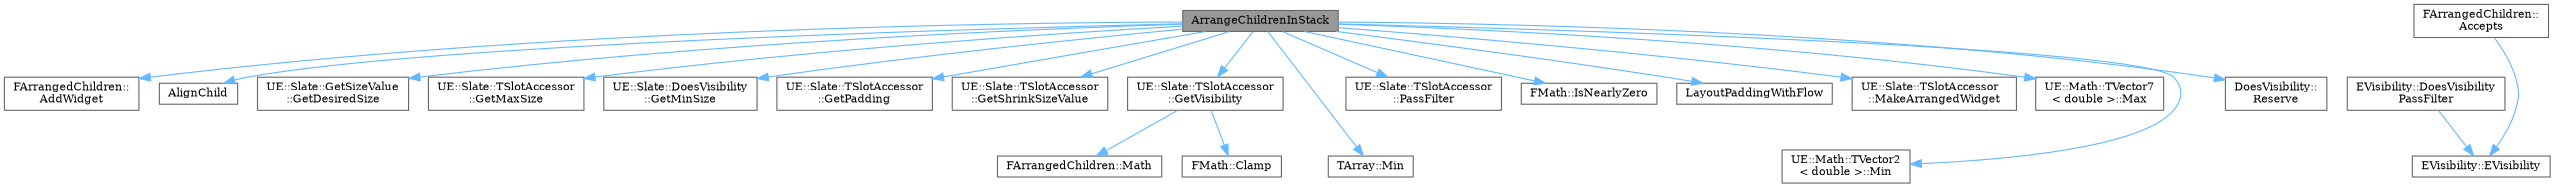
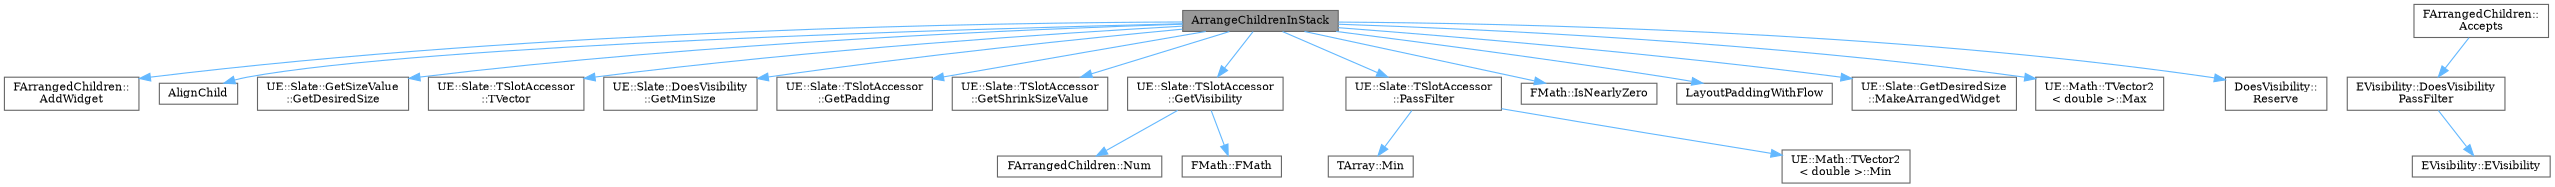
edge "ArrangeChildrenInStack" -> "TArray::Min": now "UE::Slate::TSlotAccessor ::PassFilter" -> "TArray::Min"
edge "ArrangeChildrenInStack" -> "UE::Math::TVector2 < double >::Min": now "UE::Slate::TSlotAccessor ::PassFilter" -> "UE::Math::TVector2 < double >::Min"
edge "FArrangedChildren:: Accepts" -> "EVisibility::EVisibility": now "FArrangedChildren:: Accepts" -> "EVisibility::DoesVisibility PassFilter"
node "UE::Slate::TSlotAccessor ::GetMaxSize": label "UE::Slate::TSlotAccessor ::GetMaxSize" -> "UE::Slate::TSlotAccessor ::TVector"
node "UE::Slate::TSlotAccessor ::MakeArrangedWidget": label "UE::Slate::TSlotAccessor ::MakeArrangedWidget" -> "UE::Slate::GetDesiredSize ::MakeArrangedWidget"
node "UE::Math::TVector7 < double >::Max": label "UE::Math::TVector7 < double >::Max" -> "UE::Math::TVector2 < double >::Max"
node "FArrangedChildren::Math": label "FArrangedChildren::Math" -> "FArrangedChildren::Num"
node "FMath::Clamp": label "FMath::Clamp" -> "FMath::FMath"
